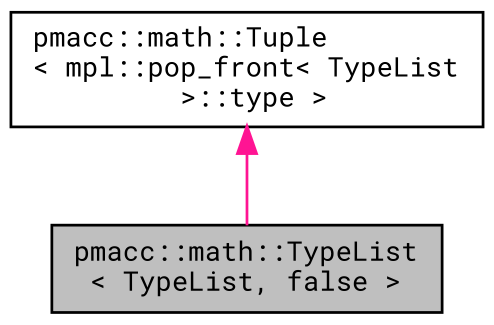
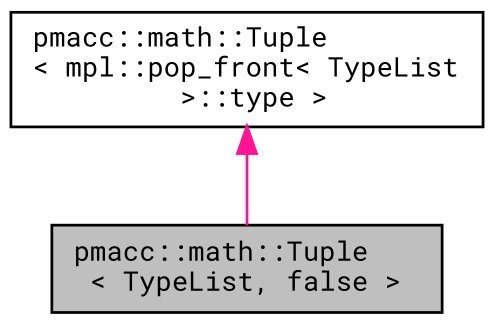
node "pmacc::math::TypeList < TypeList, false >": label "pmacc::math::TypeList < TypeList, false >" -> "pmacc::math::Tuple < TypeList, false >"
